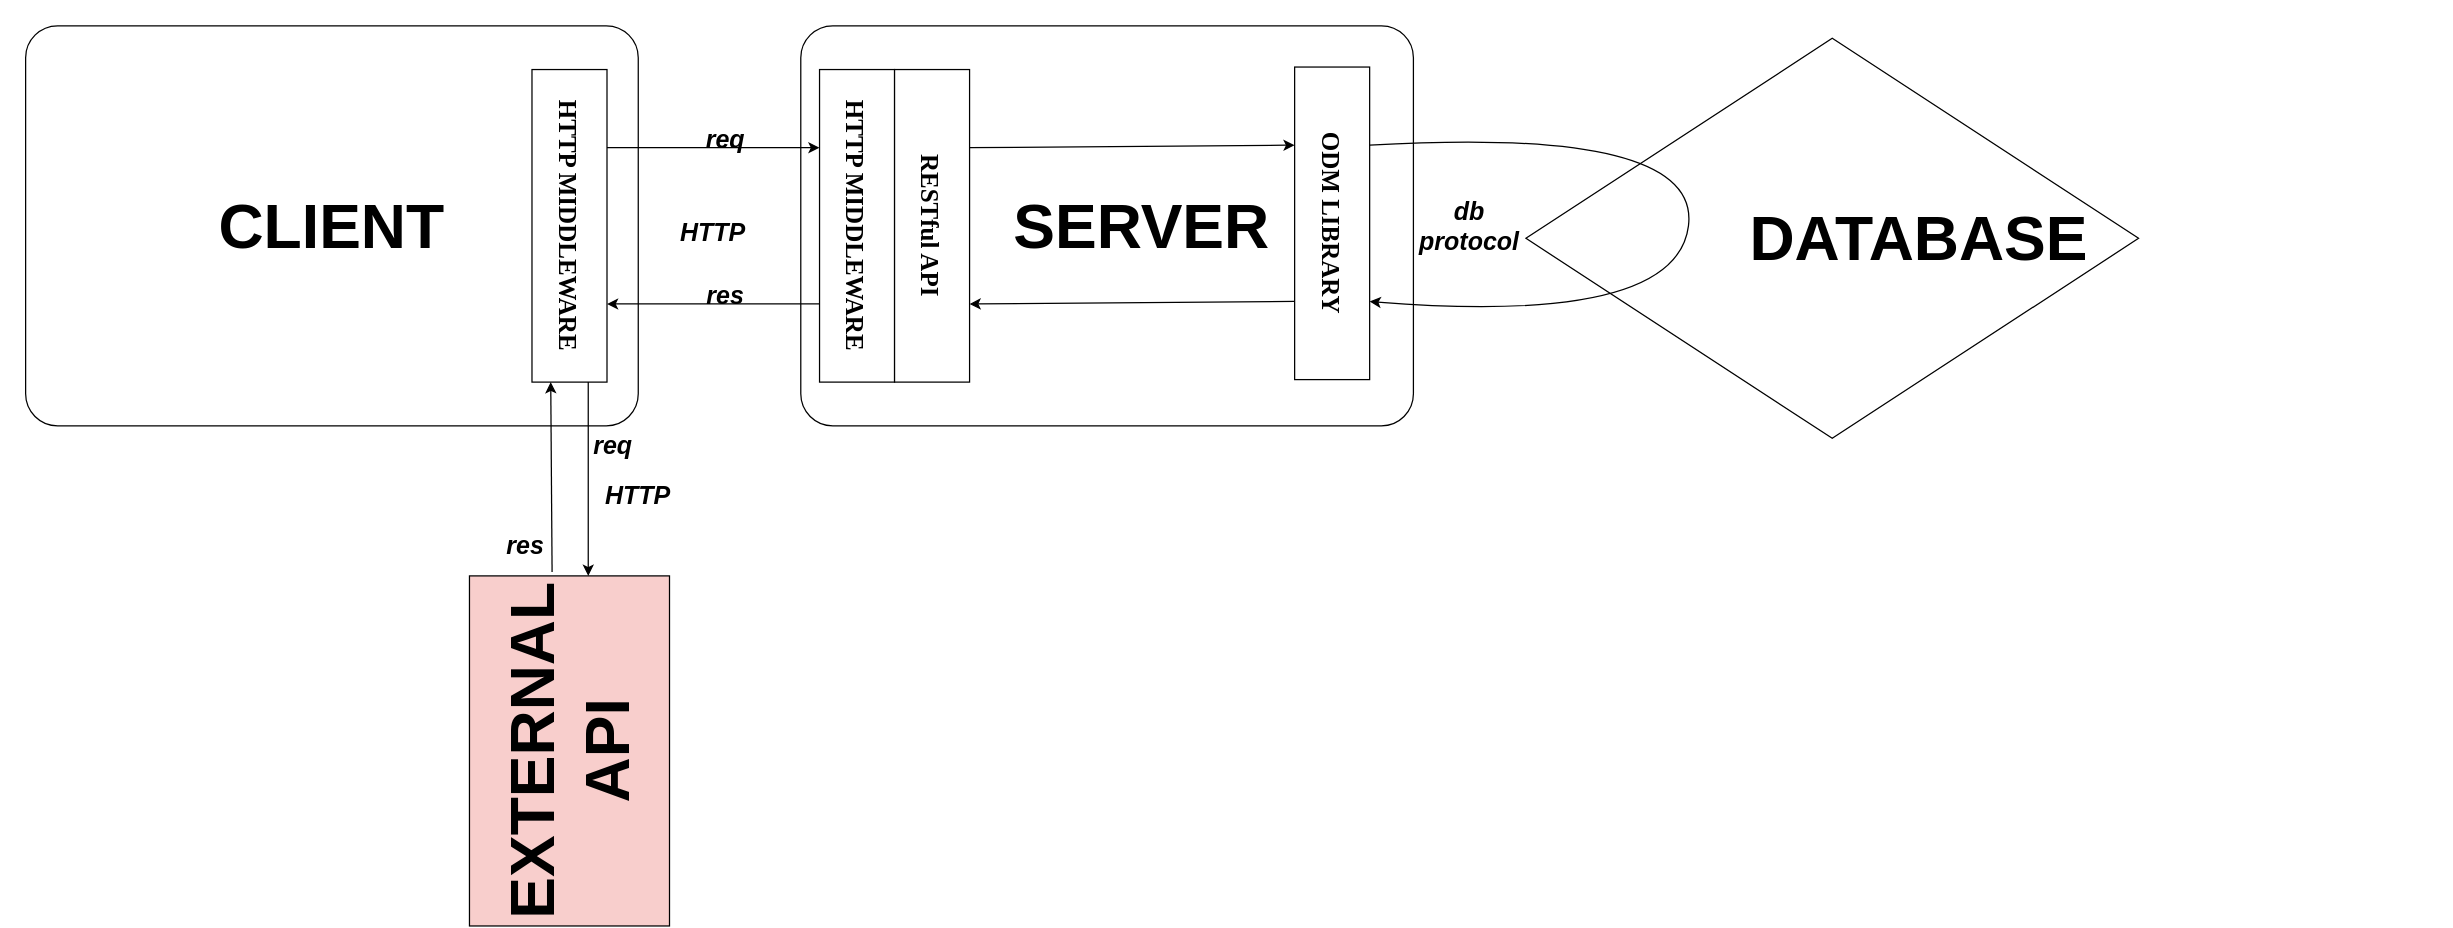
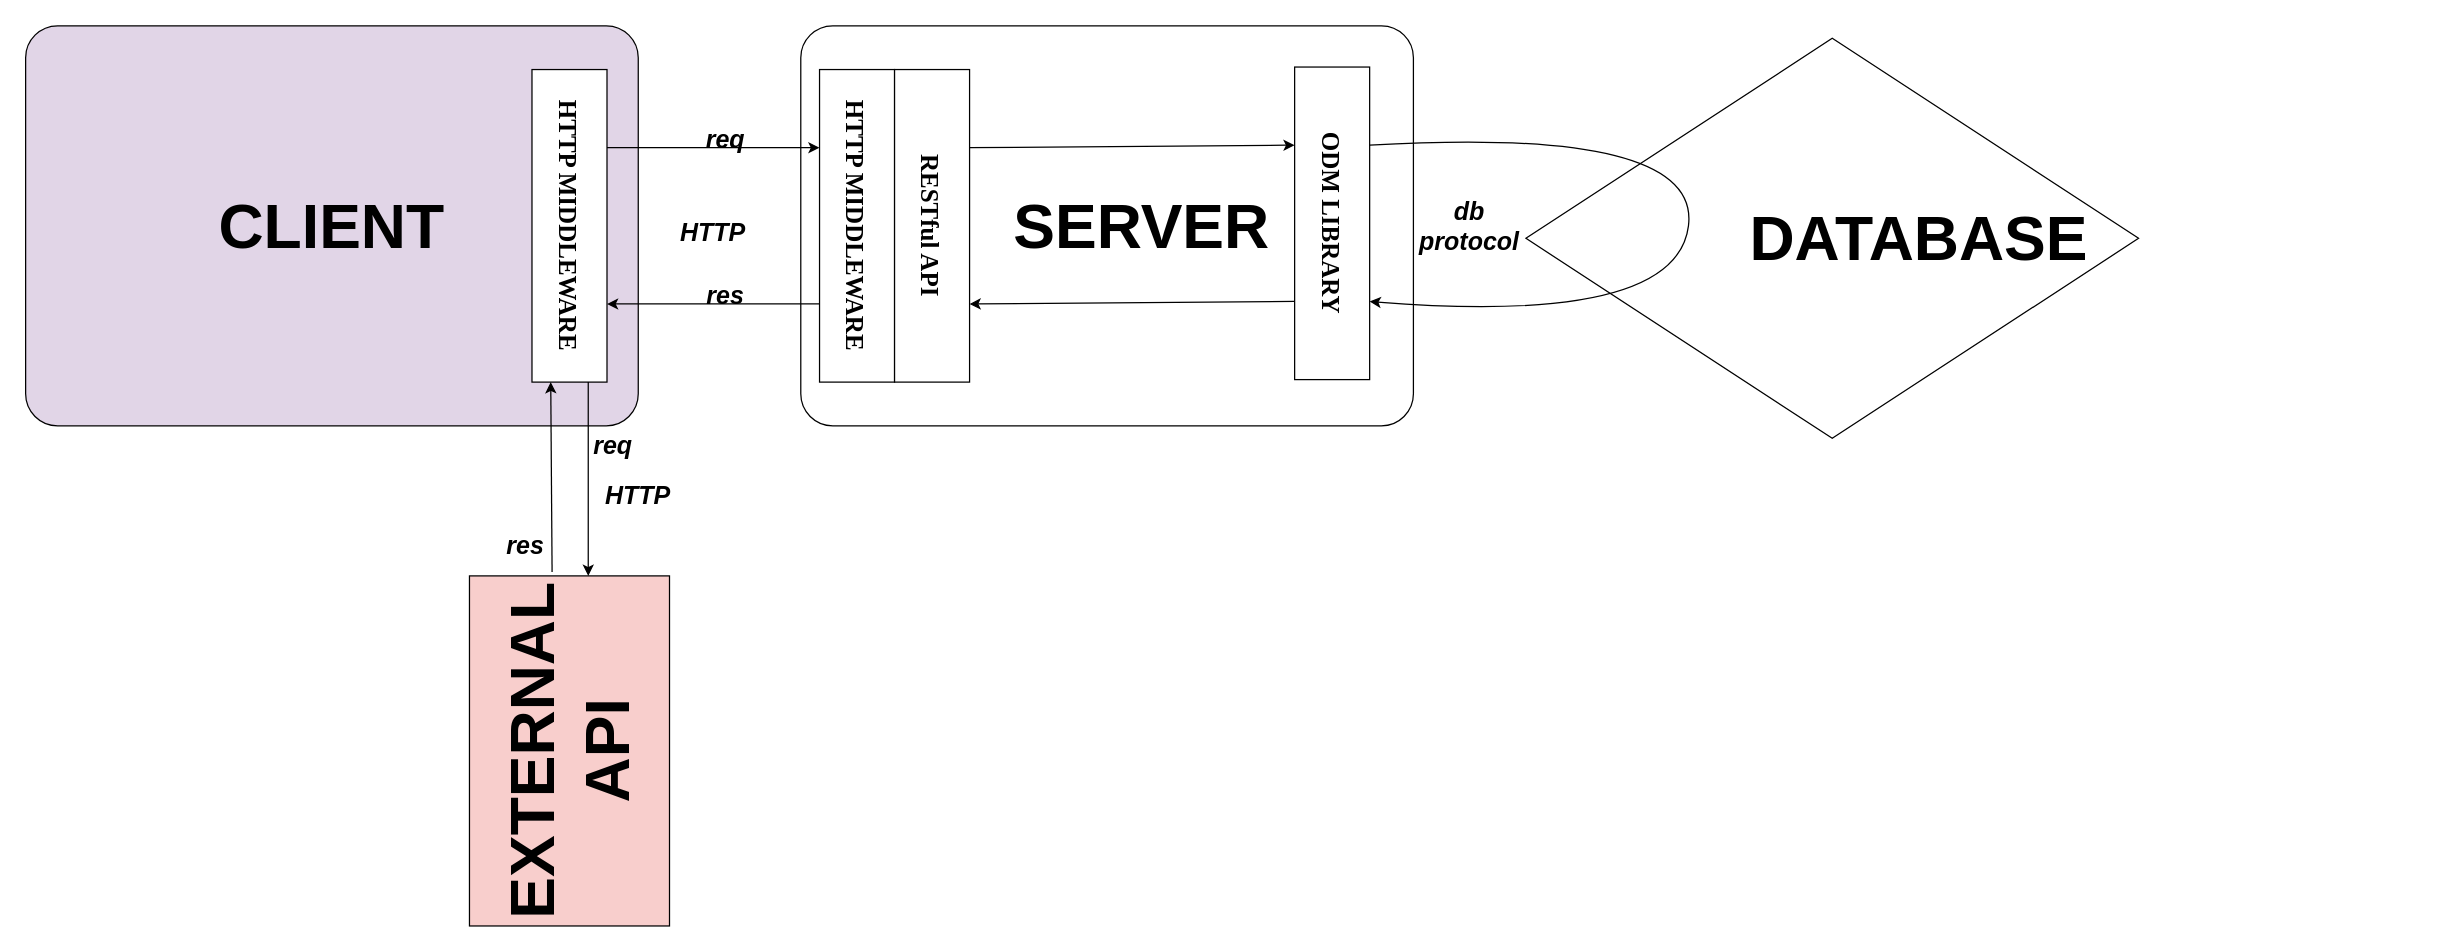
node "CLIENT": fillcolor #ffffff -> #e1d5e7
